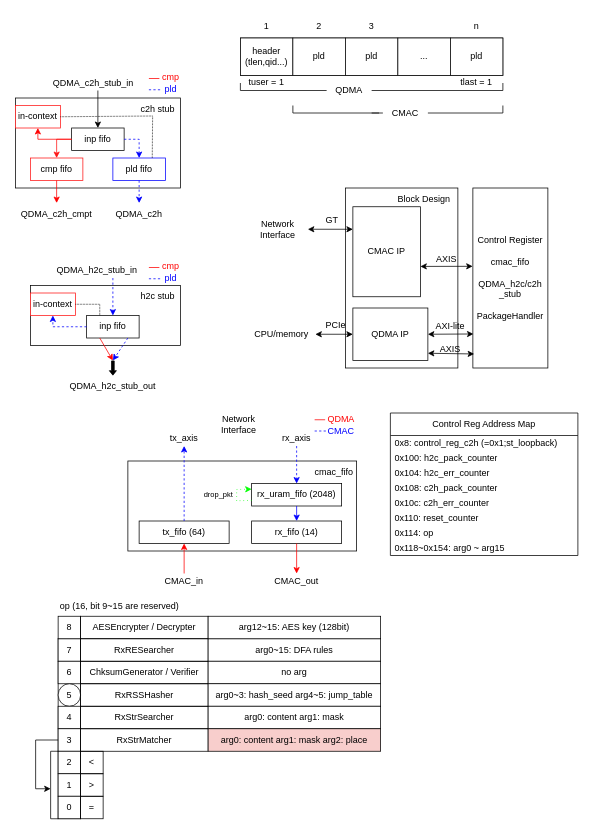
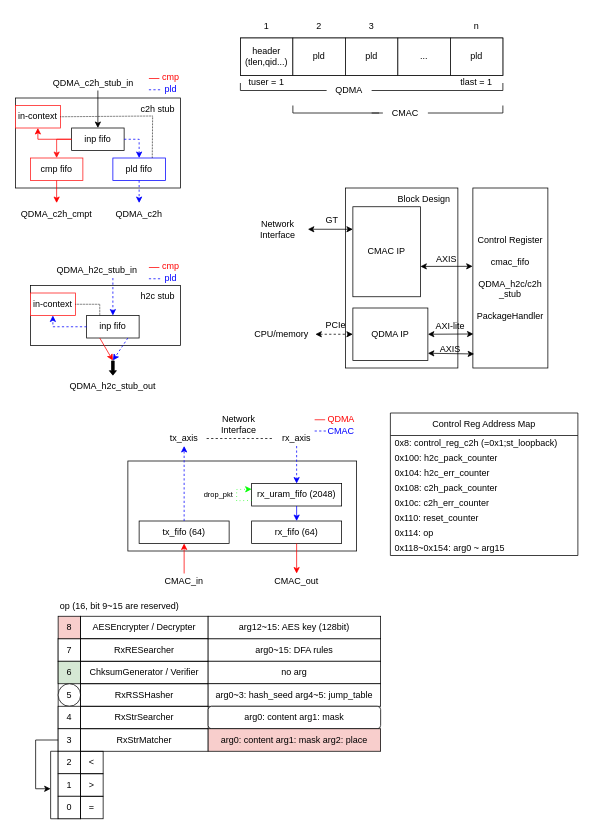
edge "CPU/memory" -- "QDMA IP": style solid -> dashed
edge "tx_axis" -- "rx_axis": added
node "cmac_fifo": removed
node "rx_fifo (14)": label "rx_fifo (14)" -> "rx_fifo (64)"
node "8": fillcolor #ffffff -> #f8cecc
node "6": fillcolor #ffffff -> #d5e8d4
node "arg0: content arg1: mask": shape rectangle -> rounded rectangle
